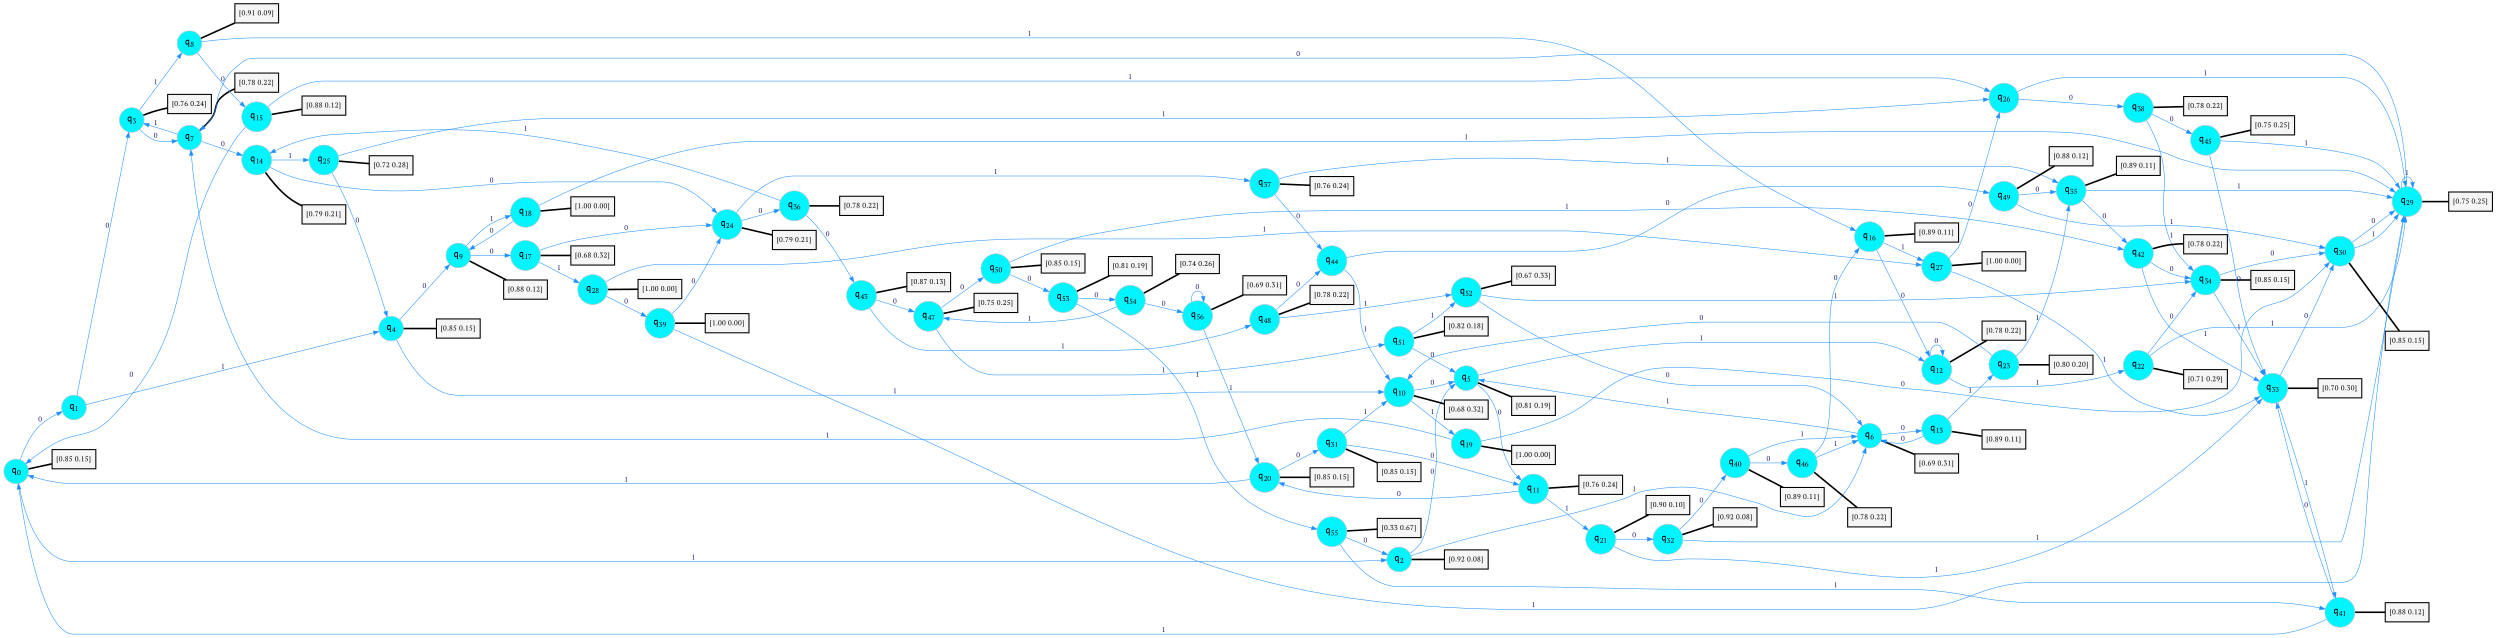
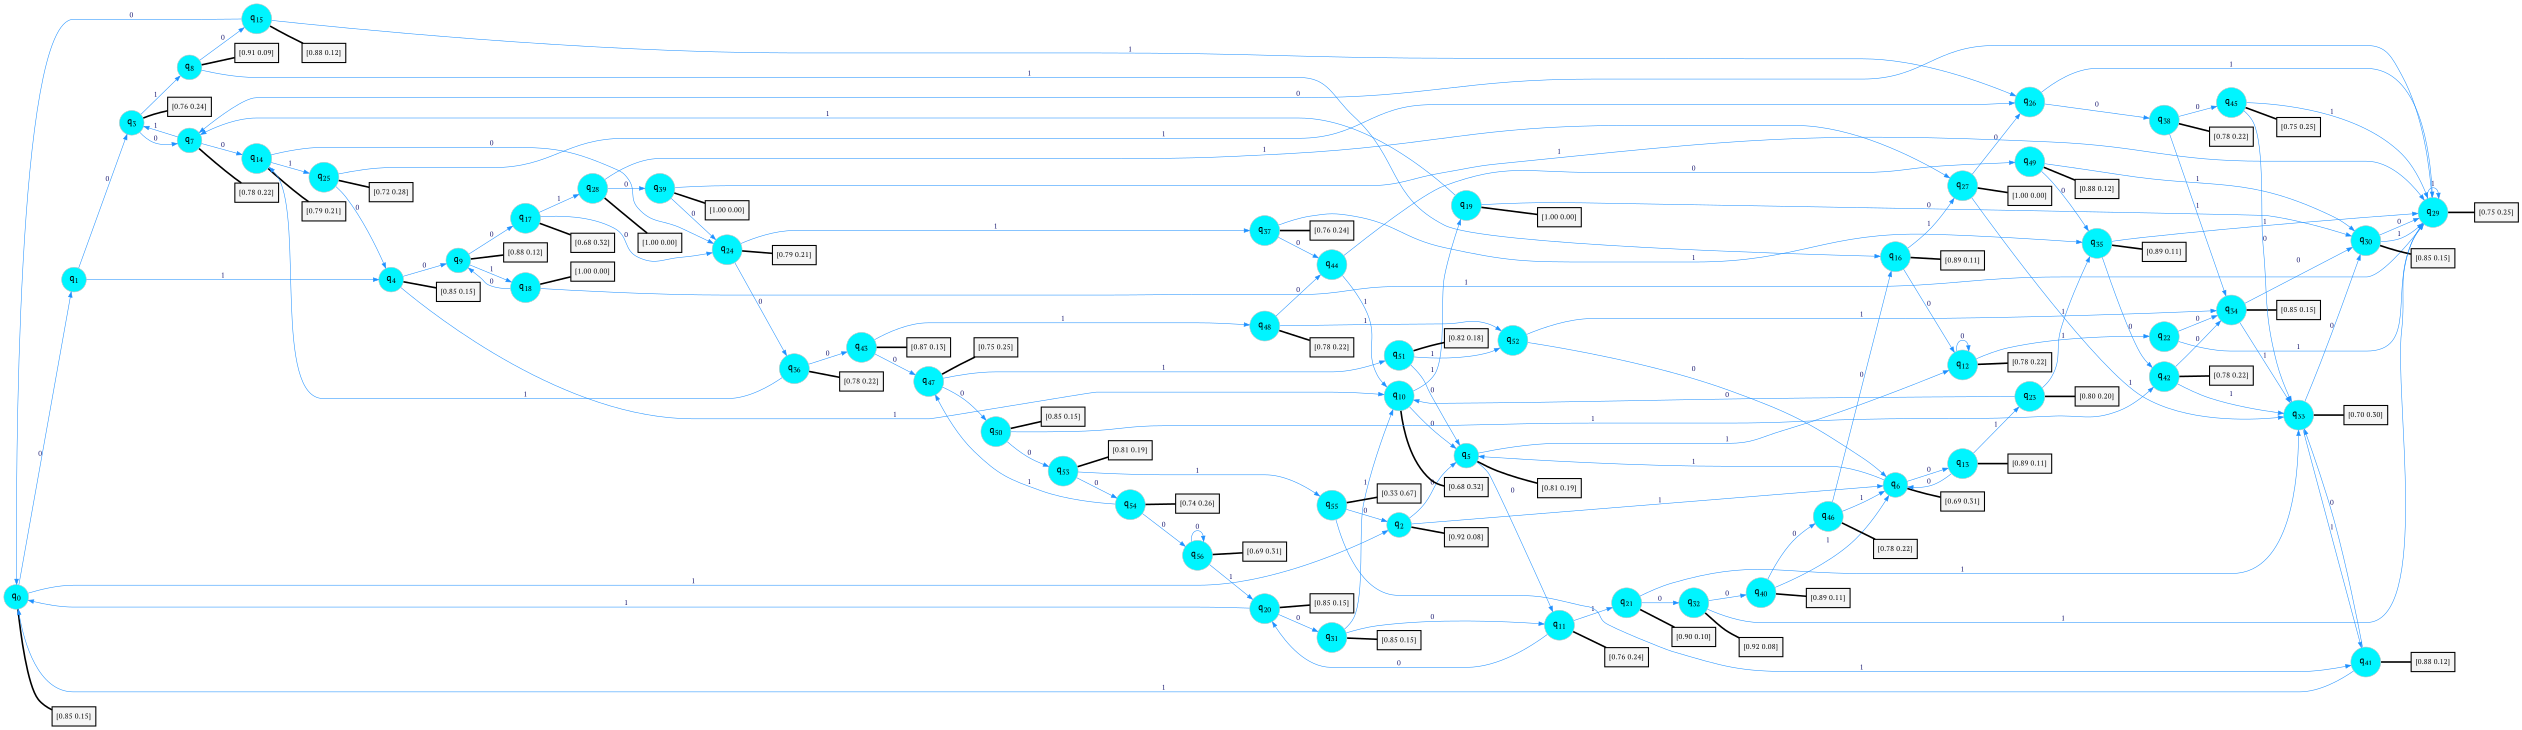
node "[0.67 0.33]": removed
node "[0.71 0.29]": removed
